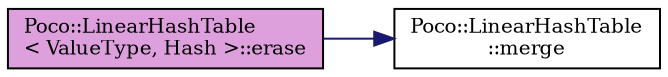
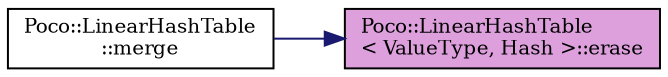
edge "Poco::LinearHashTable < ValueType, Hash >::erase" -> "Poco::LinearHashTable ::merge": reversed
